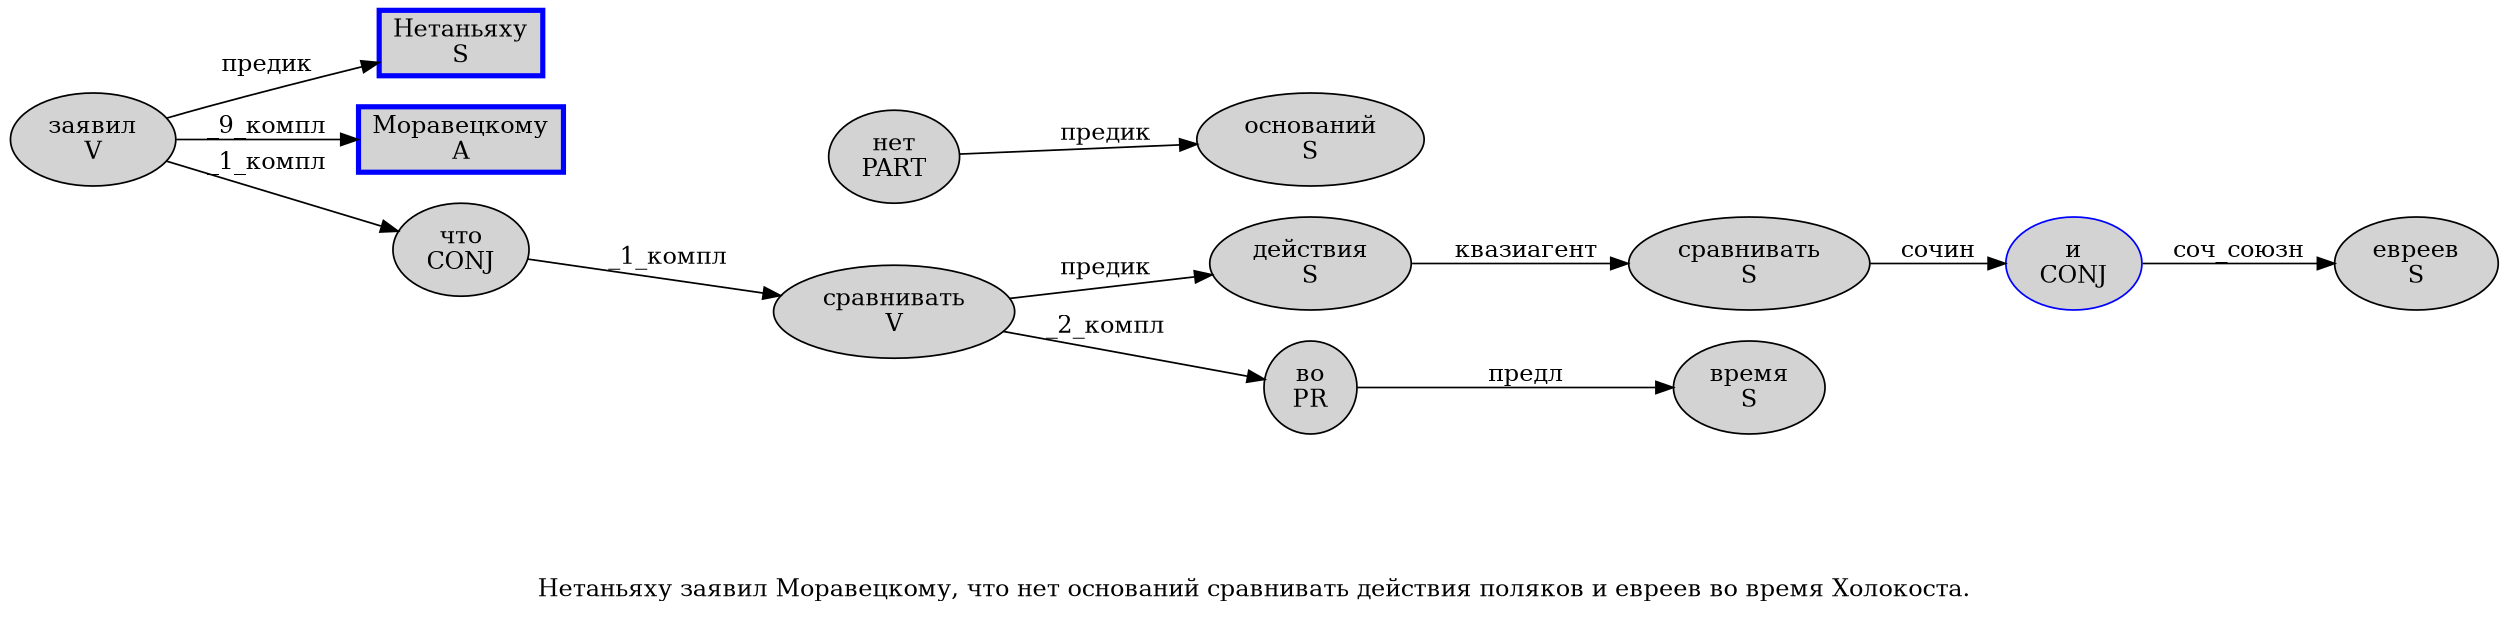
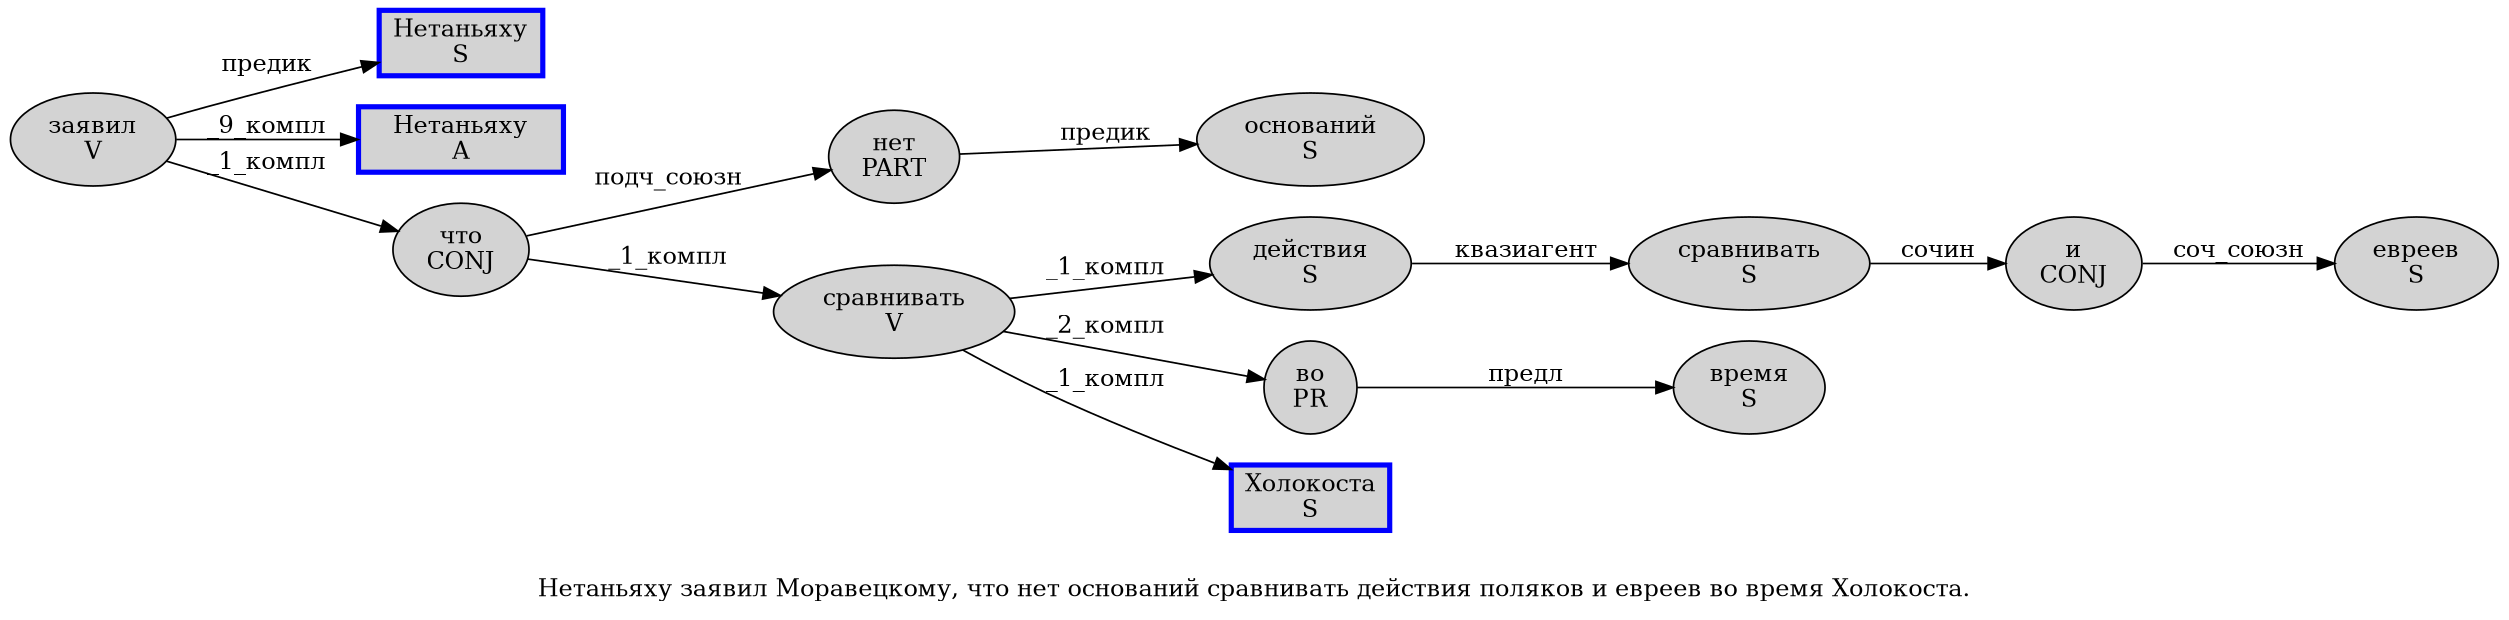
node "Моравецкому A": label "Моравецкому A" -> "Нетаньяху A"
edge "что CONJ" -> "нет PART": added, label "подч_союзн"
node "и CONJ": color blue -> black
edge "сравнивать V" -> "действия S": label "предик" -> "_1_компл"
node "Холокоста S": added
